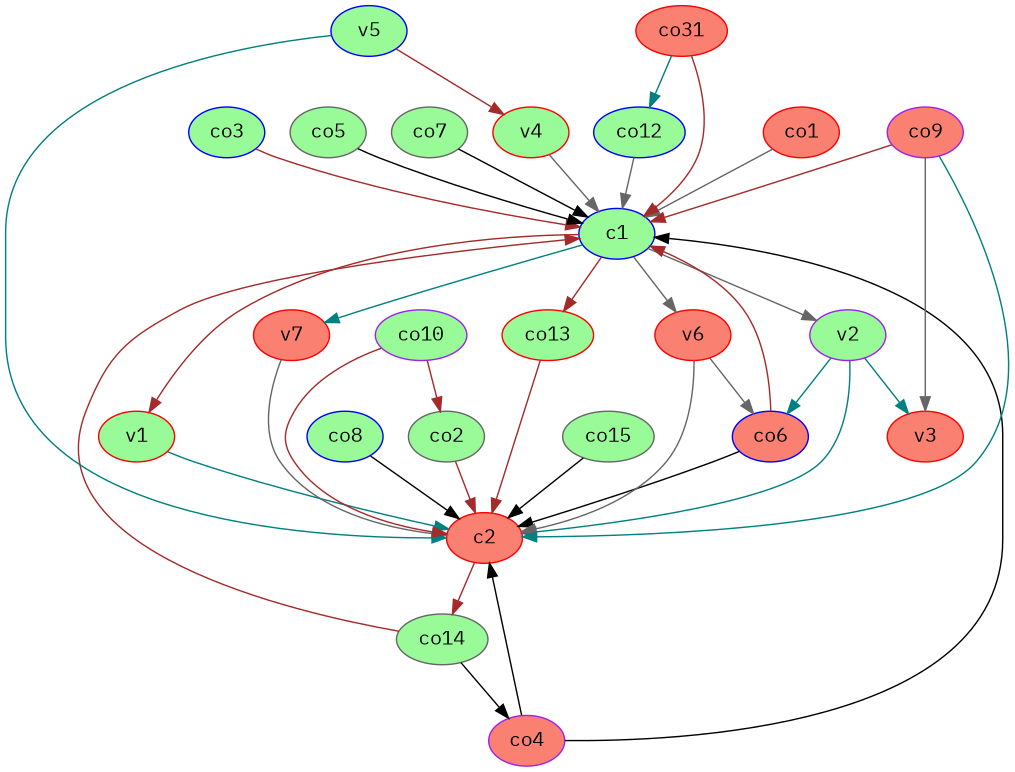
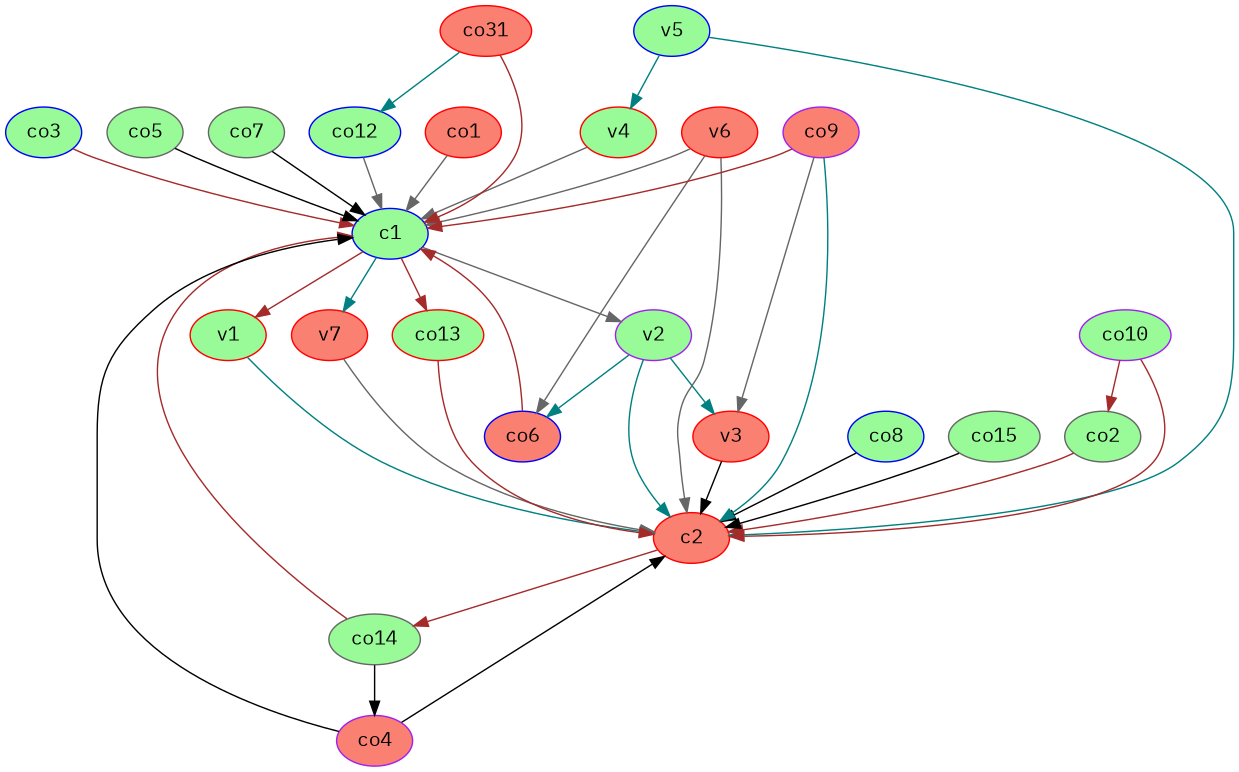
edge "v5" -> "v4": color brown -> teal
edge "c1" -> "v6": reversed
edge "co6" -> "c2": now "v3" -> "c2"
